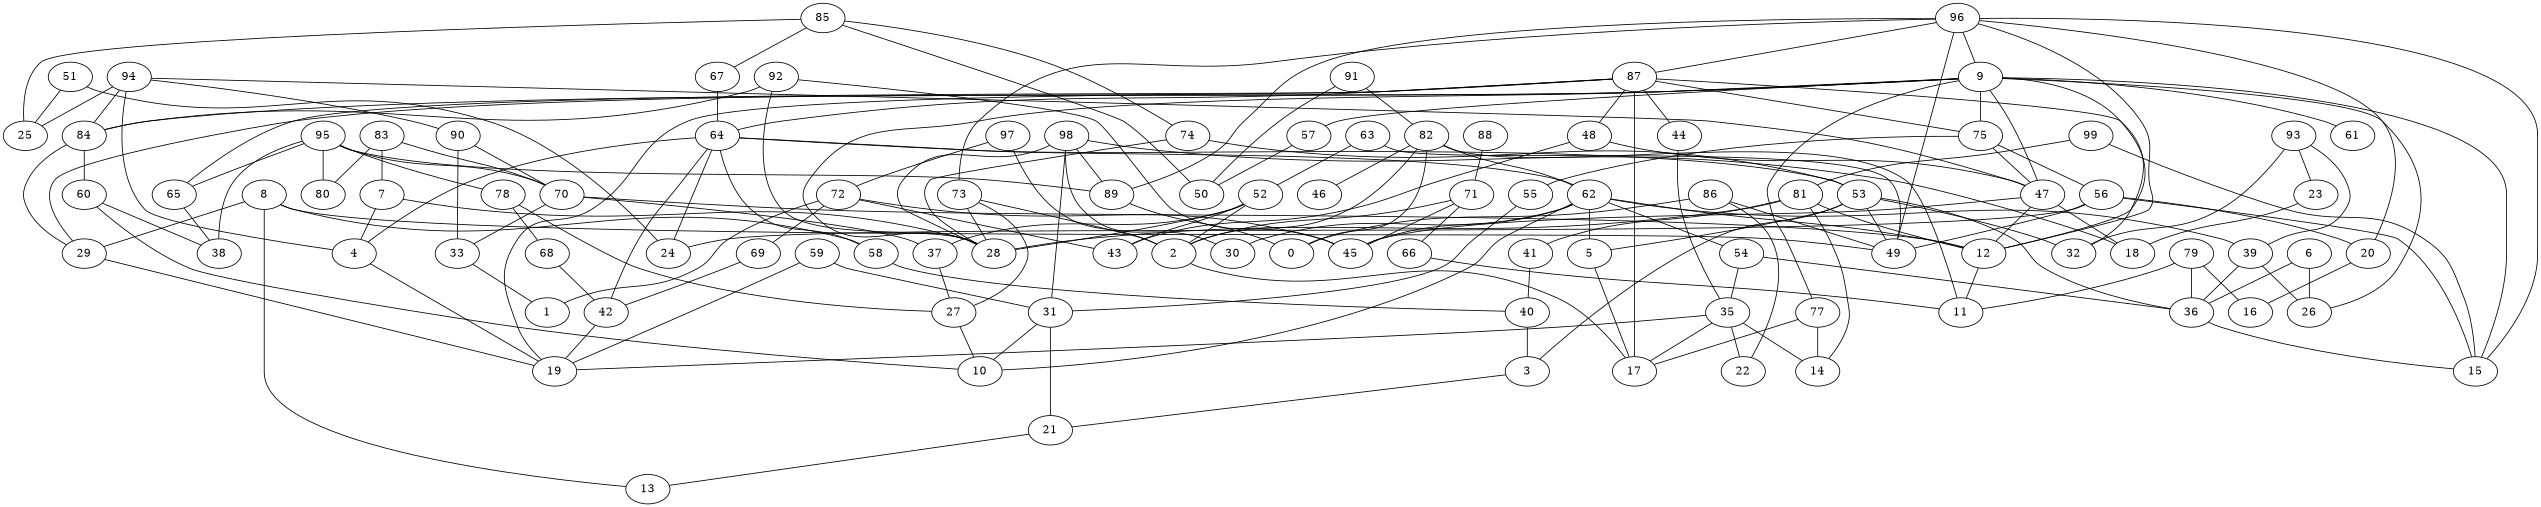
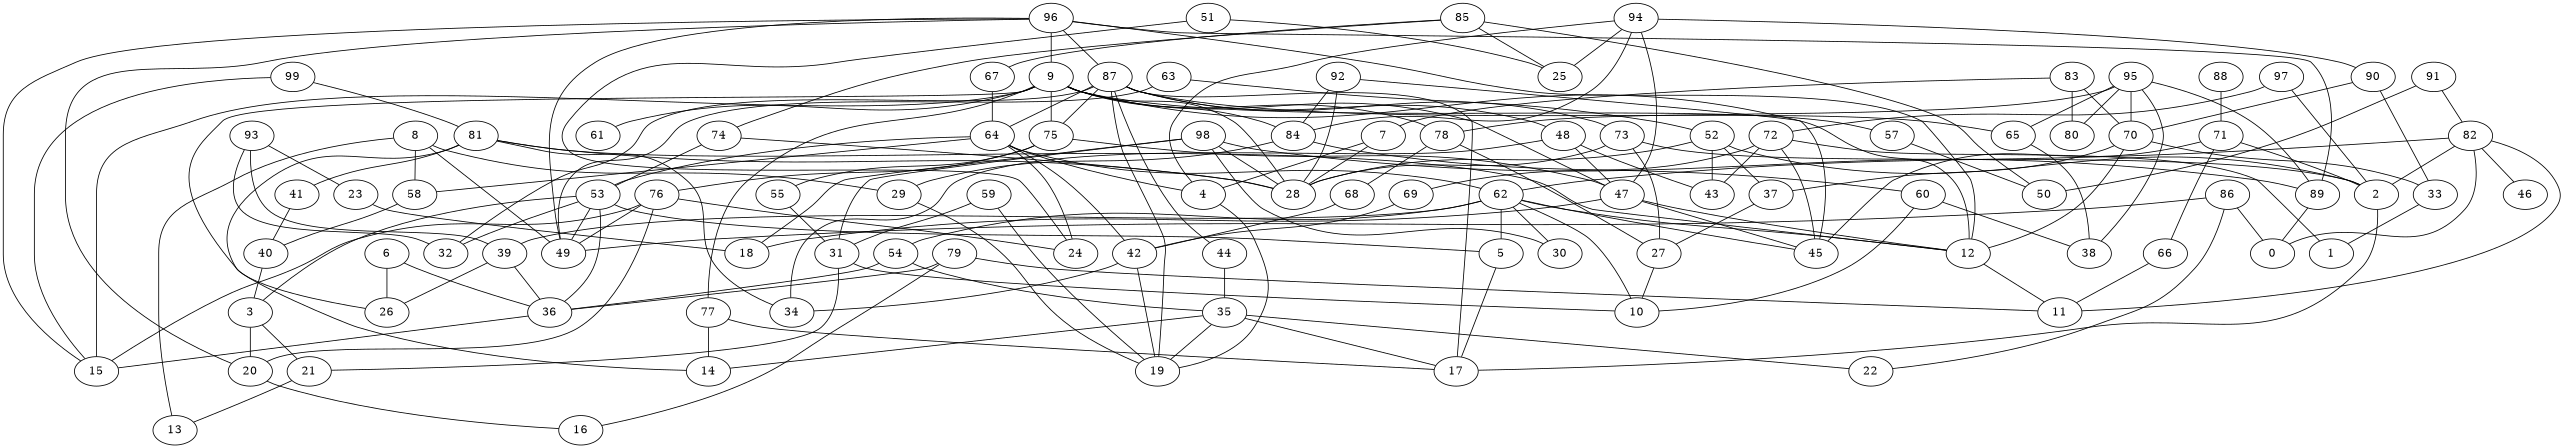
edge "96" -- "73": now "87" -- "73"
edge "9" -- "29": now "9" -- "78"
node "56": label "56" -> "76"
node "34": added
edge "3" -- "20": added
